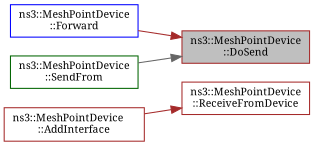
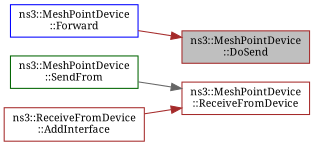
edge "ns3::MeshPointDevice ::SendFrom" -> "ns3::MeshPointDevice ::DoSend": now "ns3::MeshPointDevice ::SendFrom" -> "ns3::MeshPointDevice ::ReceiveFromDevice"
node "ns3::MeshPointDevice ::AddInterface": label "ns3::MeshPointDevice ::AddInterface" -> "ns3::ReceiveFromDevice ::AddInterface"
